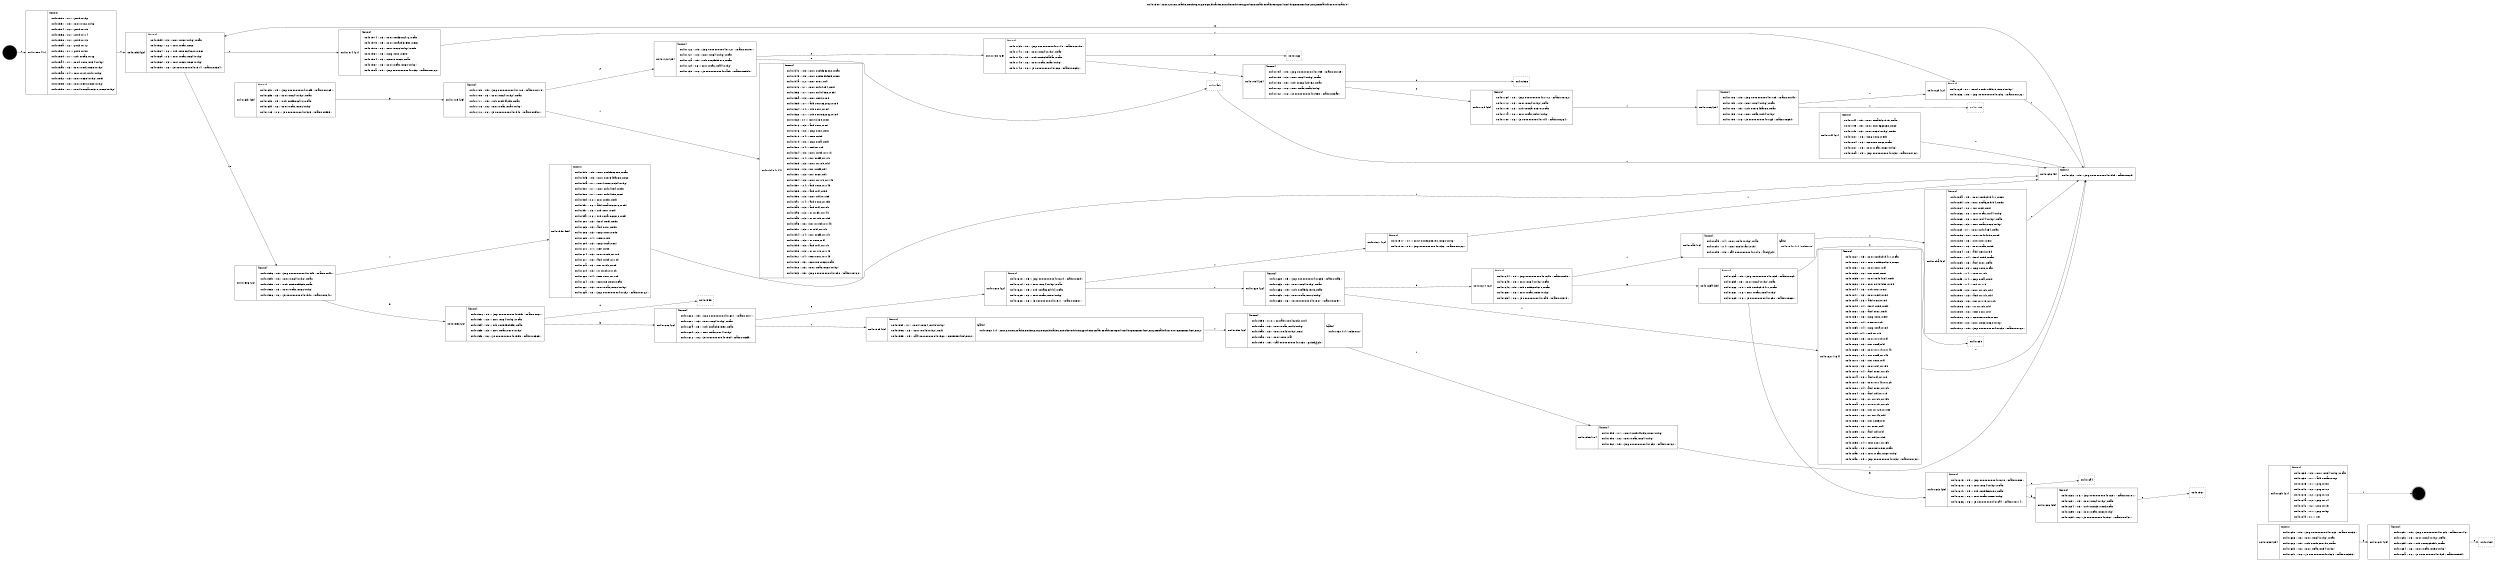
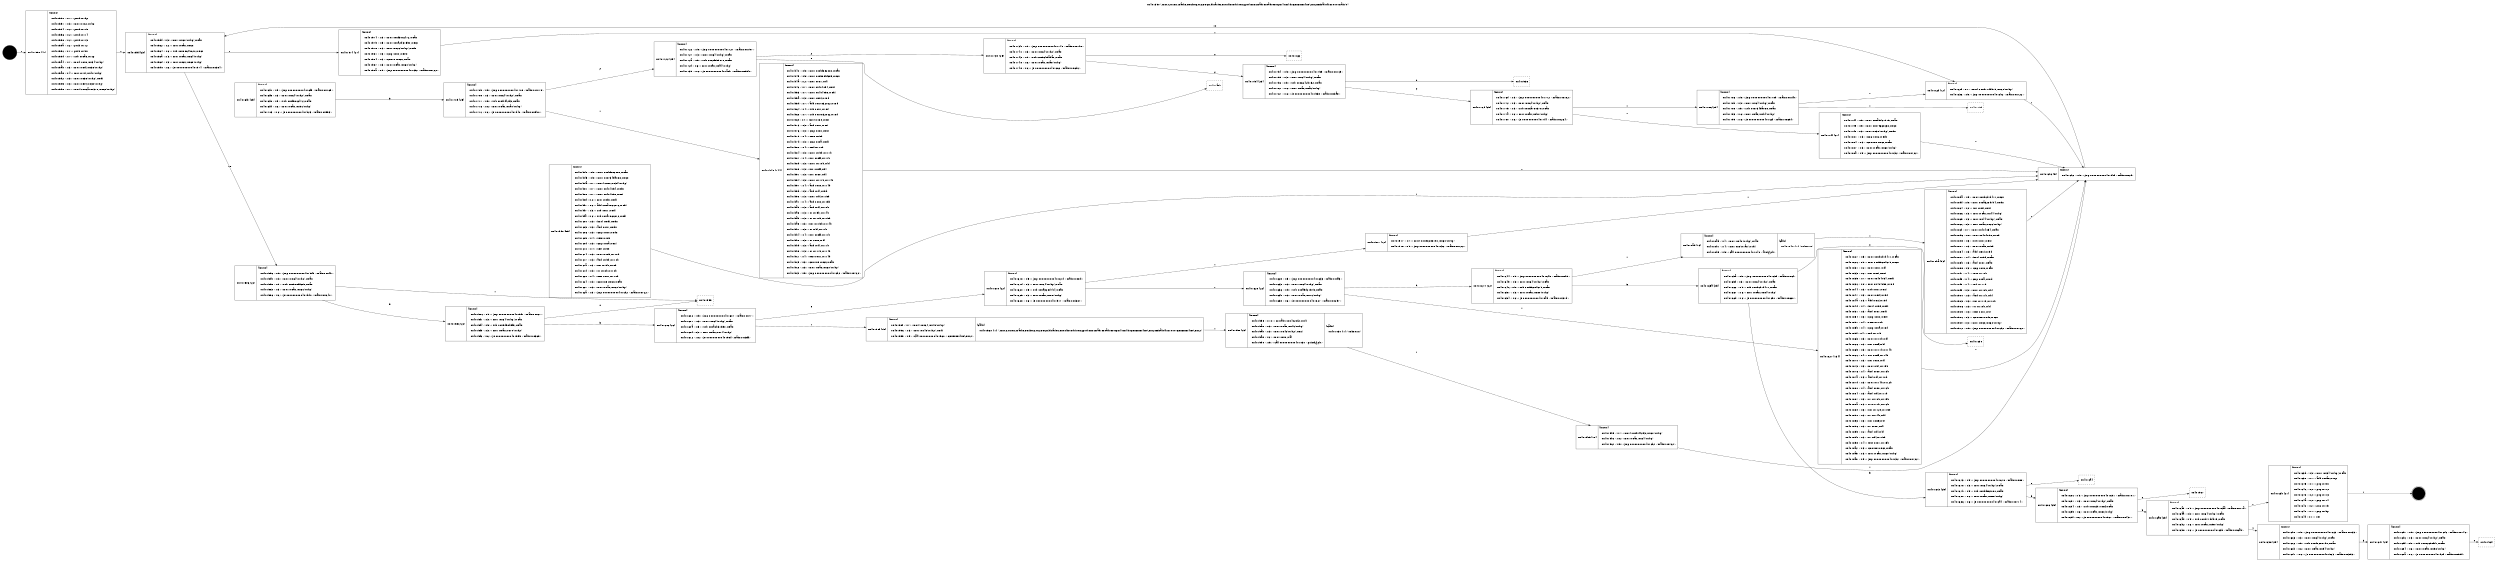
edge "0x40176d [25]" -> "0x4017f4 [27]": added, label "1"
edge "0x401aeb" -> "0x401cb2 [5]": now "0x401b40 [144]" -> "0x401cb2 [5]"
edge "0x4015d6 [22]" -> "0x401bd0 [95]": now "0x4015d6 [22]" -> "0x401959"
node "0x4016a5 [25]": added
